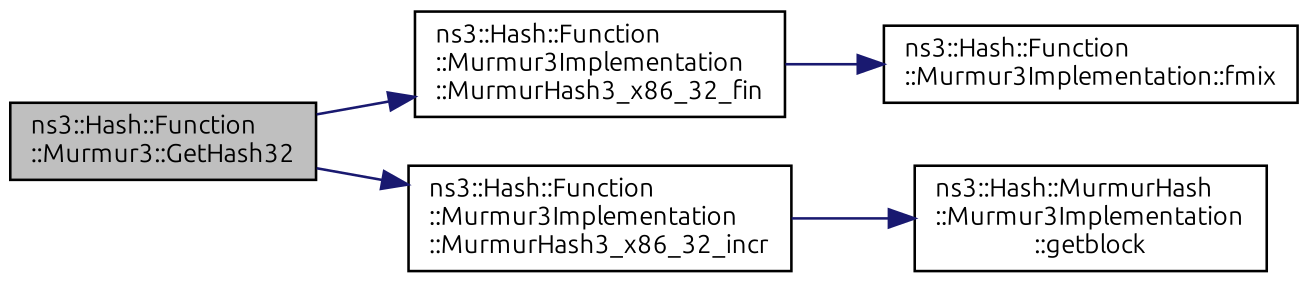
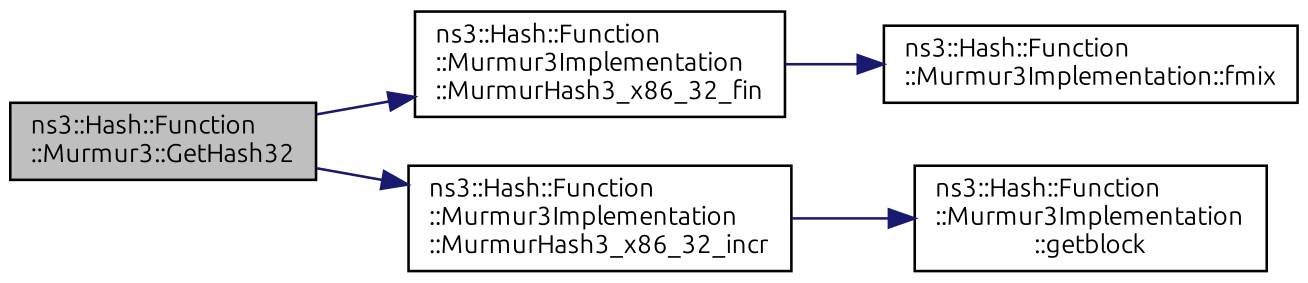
node "ns3::Hash::MurmurHash ::Murmur3Implementation ::getblock": label "ns3::Hash::MurmurHash ::Murmur3Implementation ::getblock" -> "ns3::Hash::Function ::Murmur3Implementation ::getblock"
